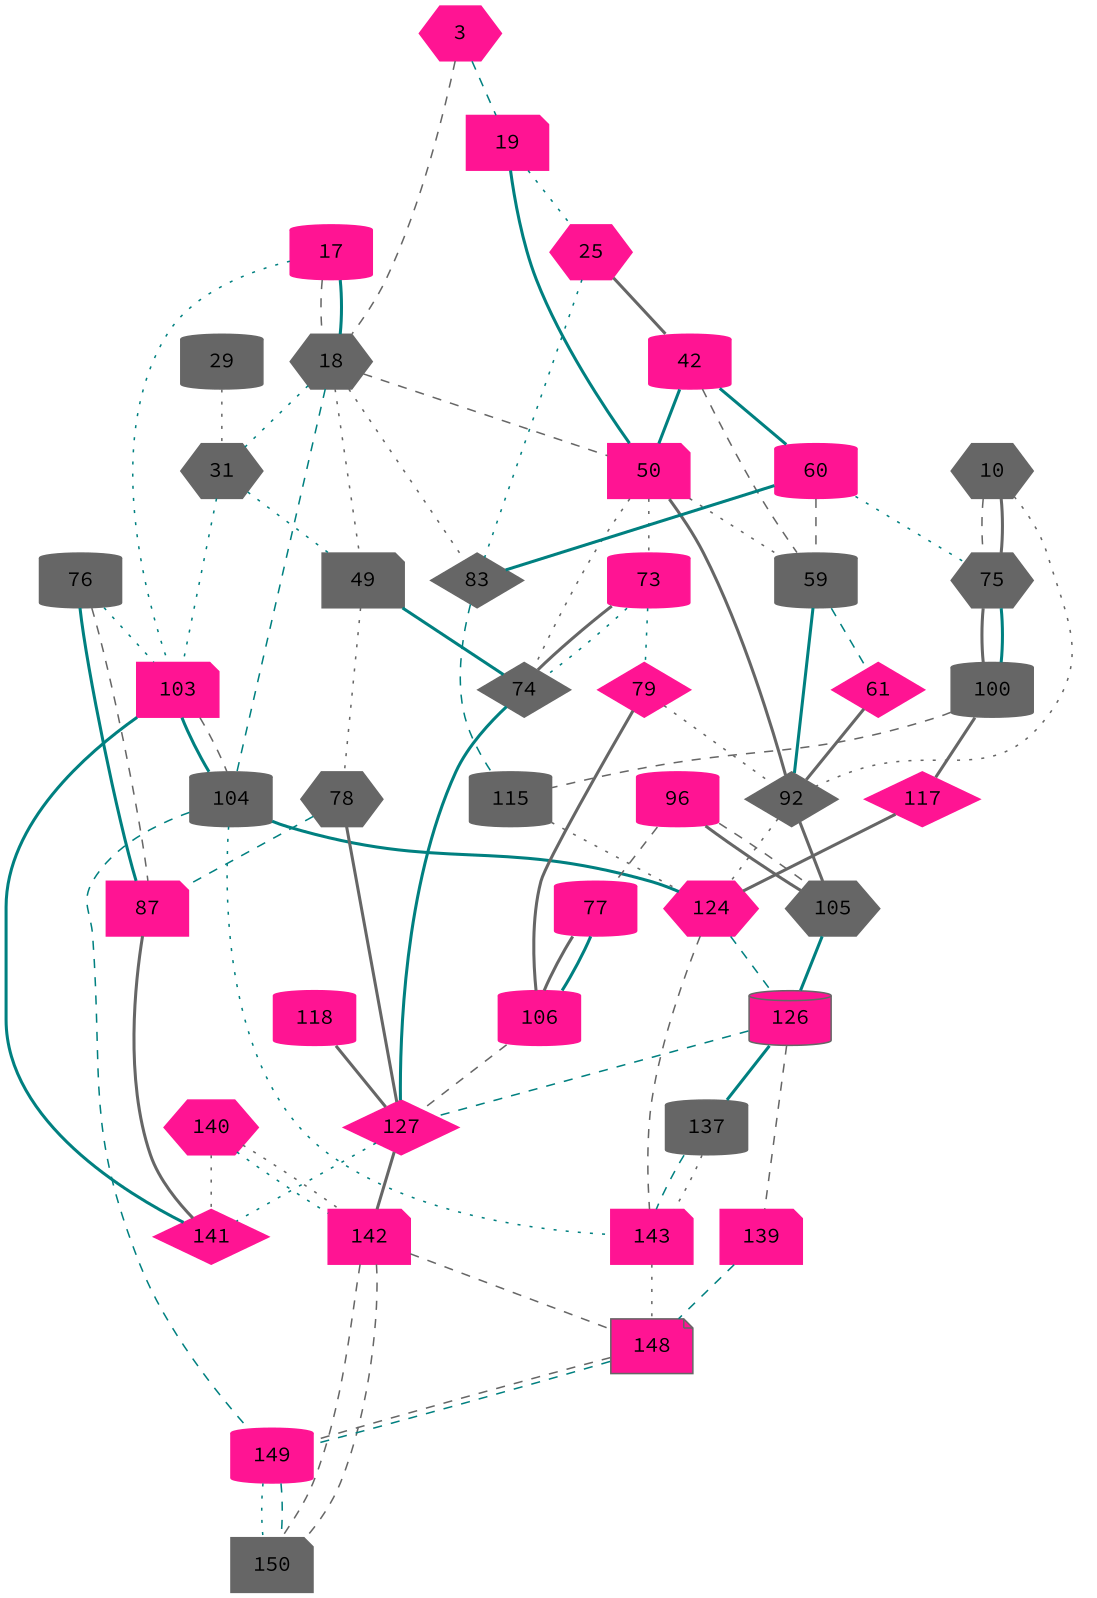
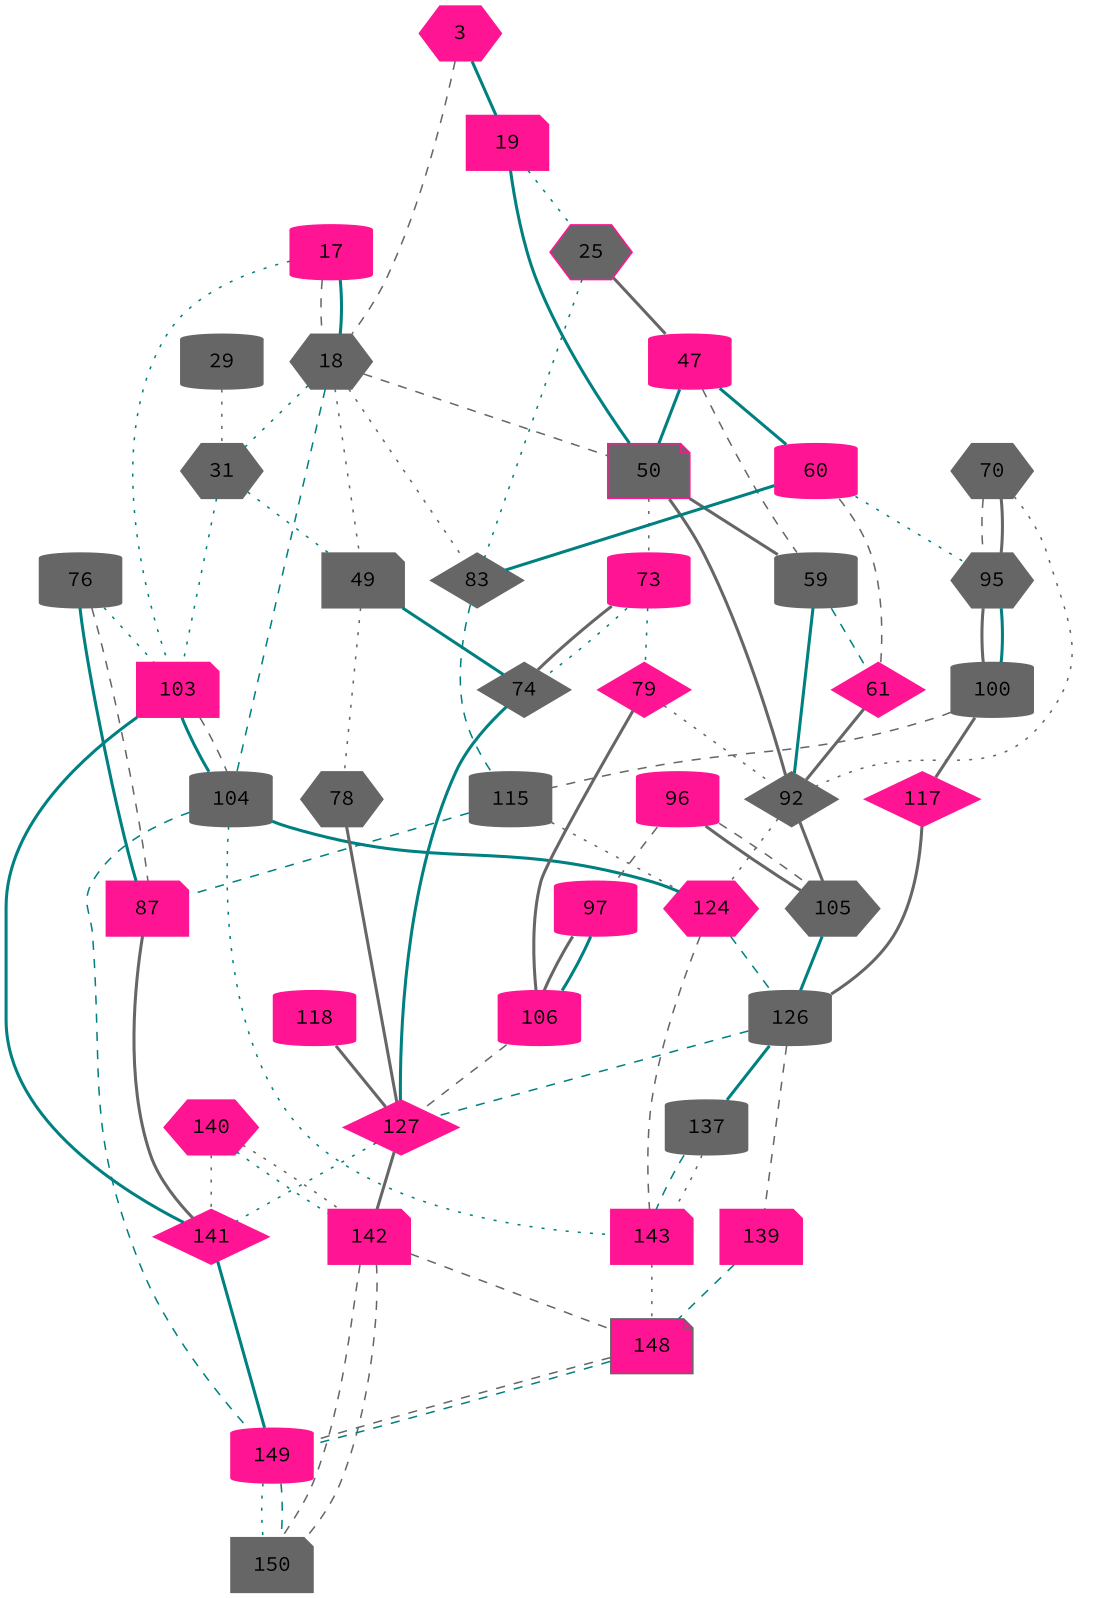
edge "3" -- "19": style dashed -> bold
node "25": fillcolor deeppink -> gray40
node "42": label "42" -> "47"
node "50": fillcolor deeppink -> gray40
node "10": label "10" -> "70"
edge "60" -- "59": now "60" -- "61"
edge "50" -- "59": style dotted -> bold
node "75": label "75" -> "95"
edge "50" -- "74": removed
edge "78" -- "87": now "115" -- "87"
edge "117" -- "124": now "117" -- "126"
node "77": label "77" -> "97"
node "126": fillcolor deeppink -> gray40
edge "141" -- "149": added
